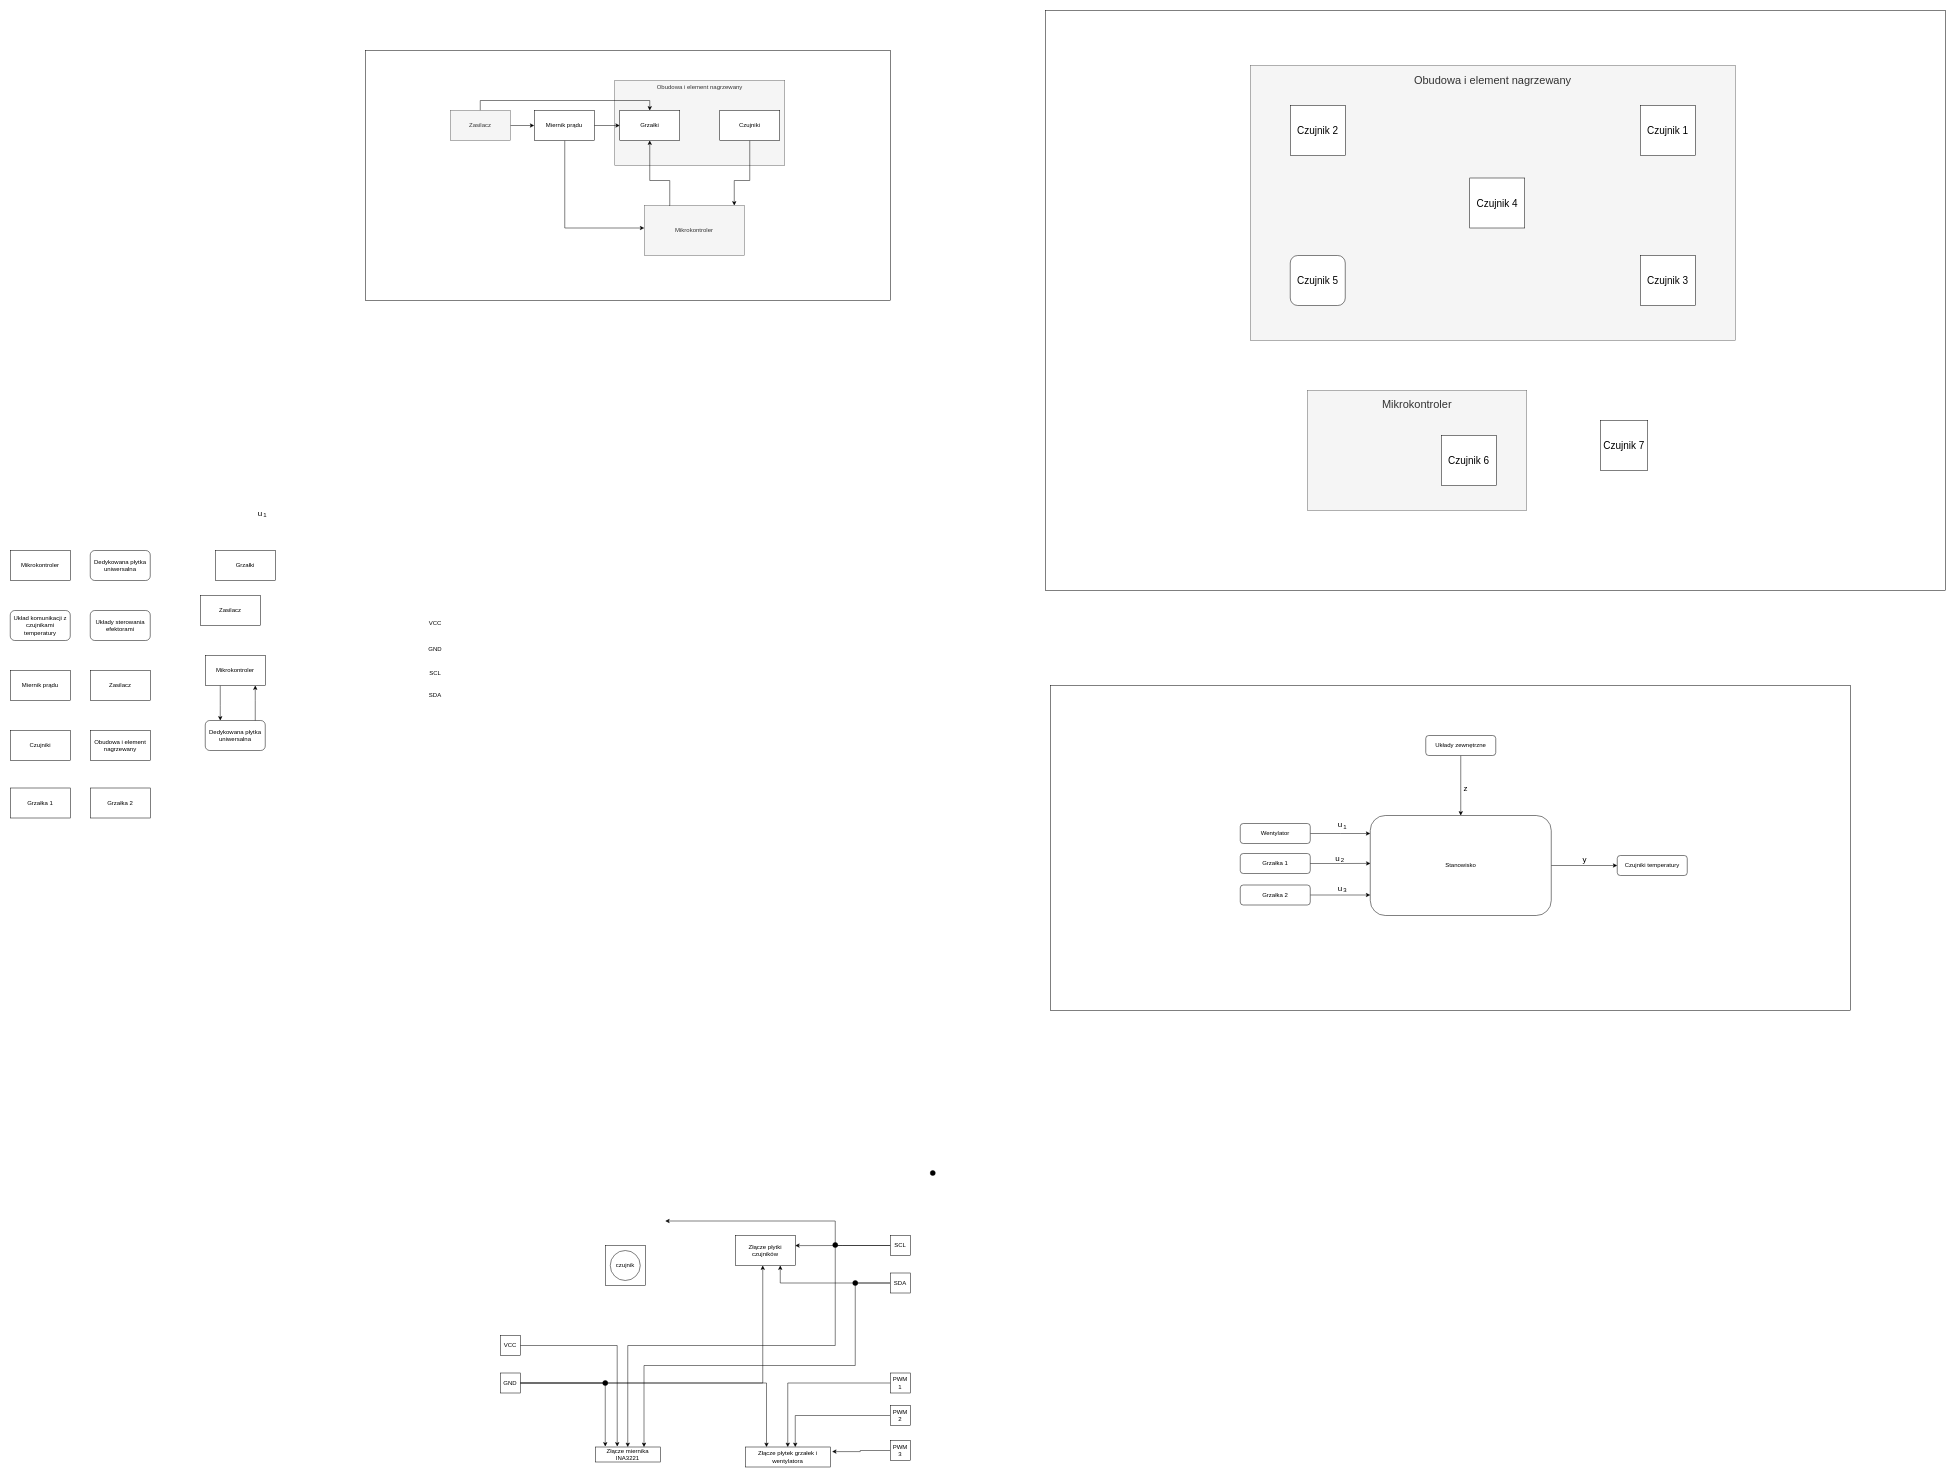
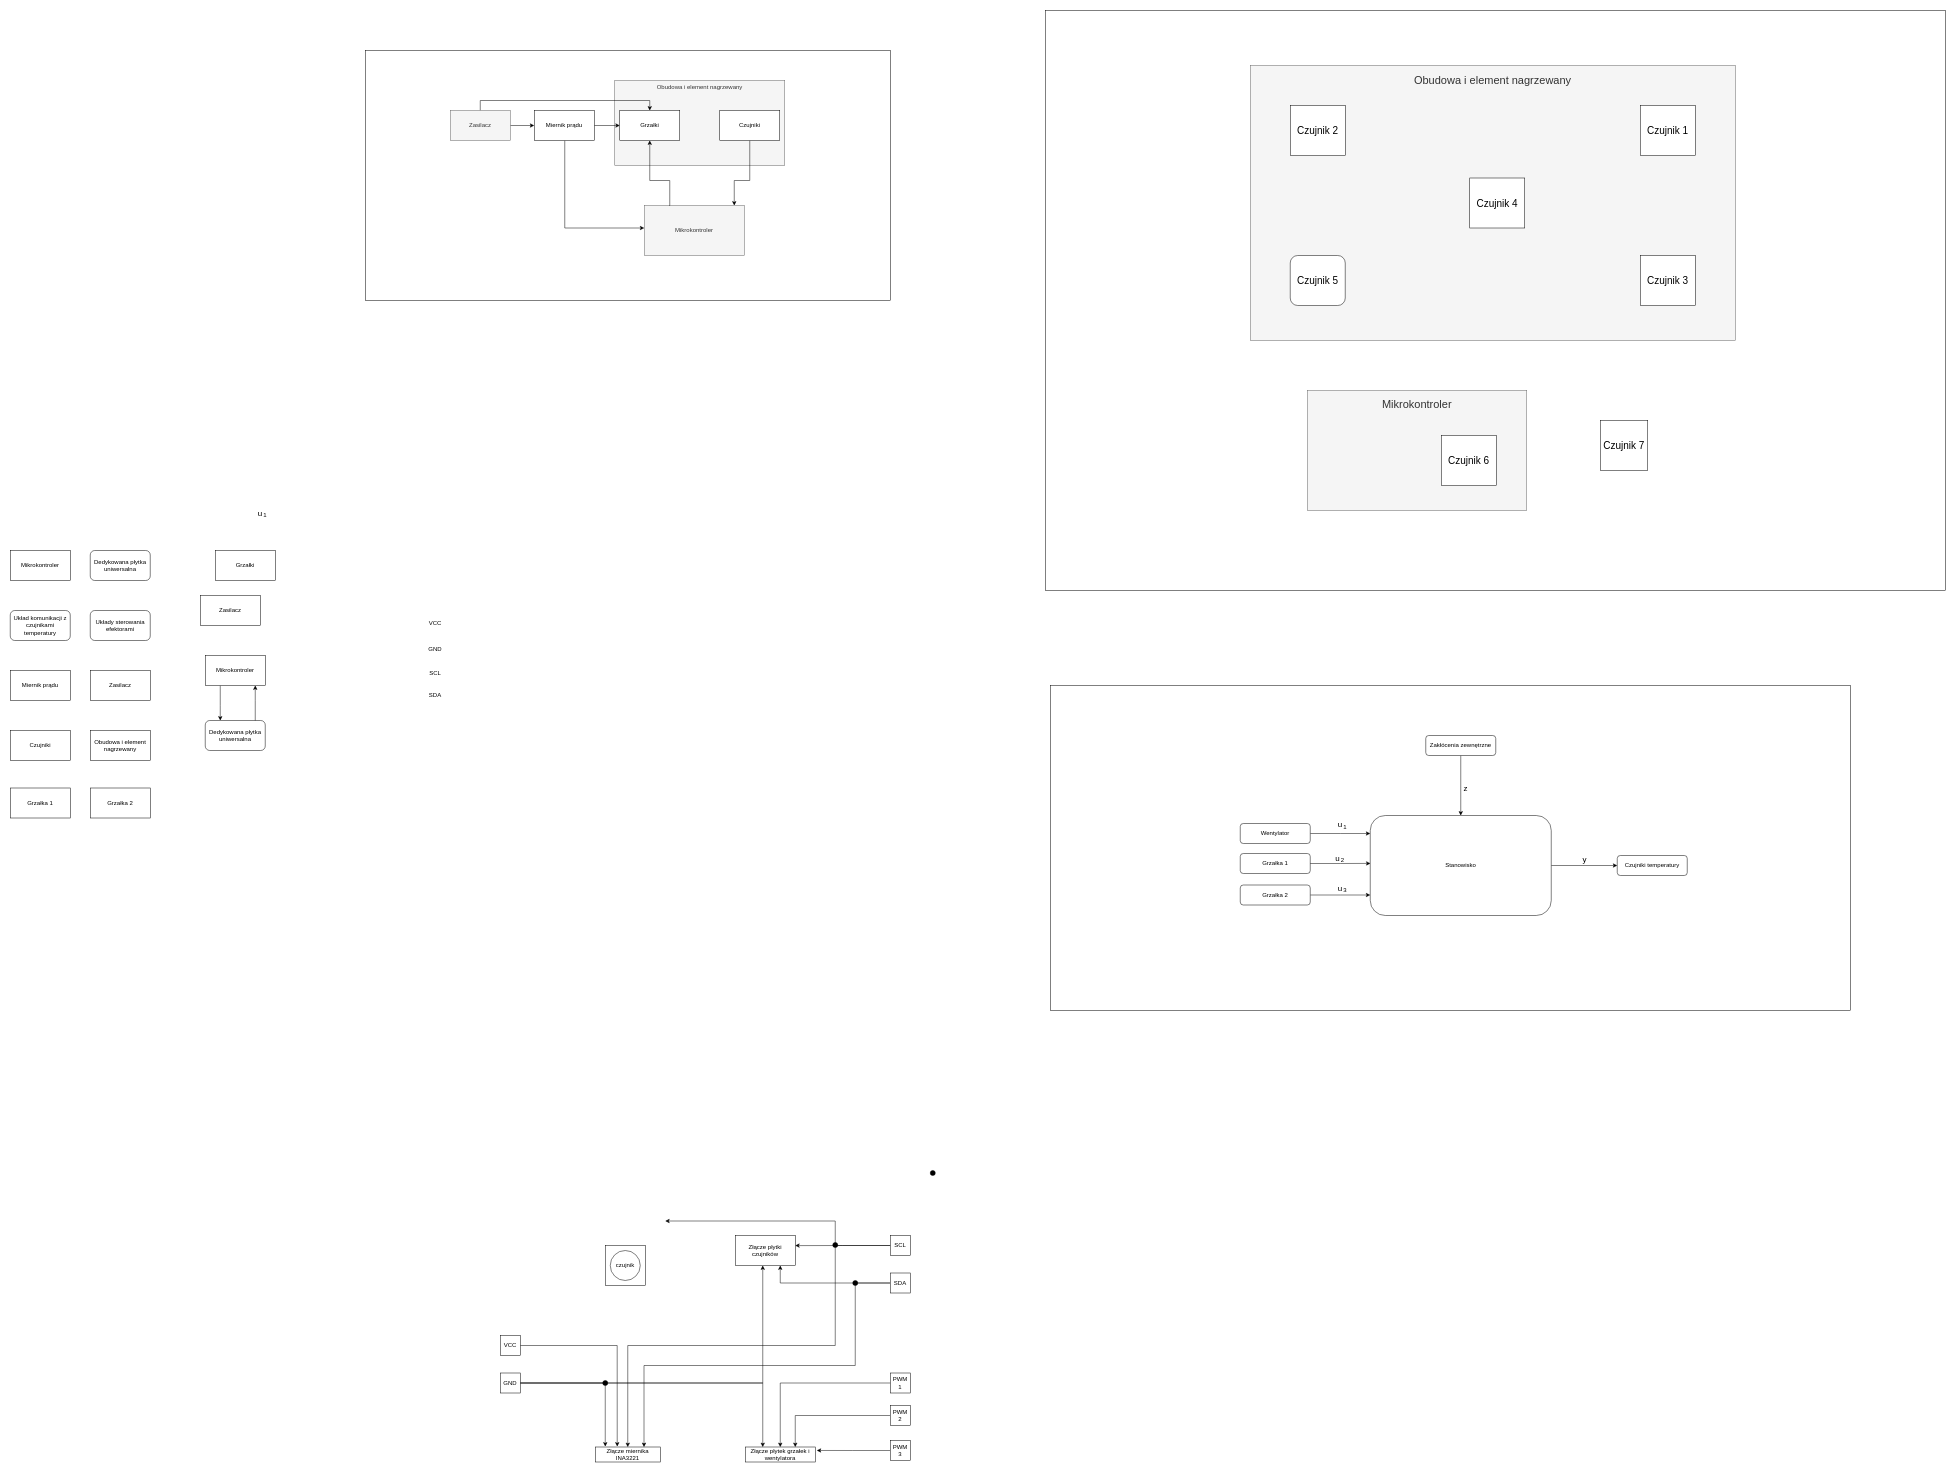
node "Układy zewnętrzne": label "Układy zewnętrzne" -> "Zakłócenia zewnętrzne"
node "Złącze płytek grzałek i wentylatora": size 85x20 -> 70x15
